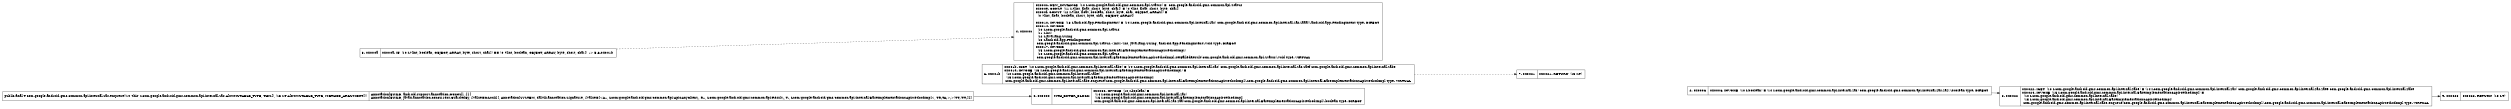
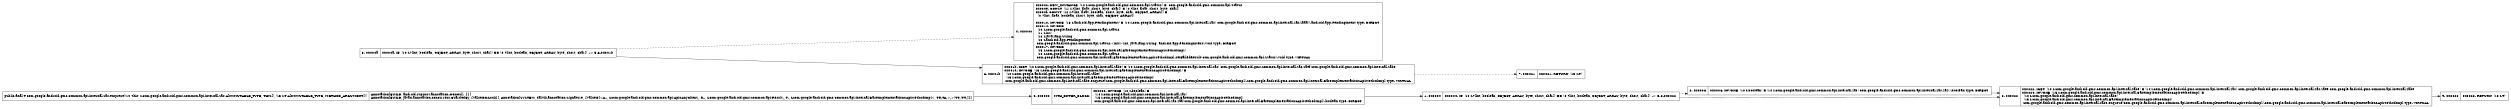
edge "3: 0x000a" -> "6: 0x001b": added
node "1: 0x0004": added
